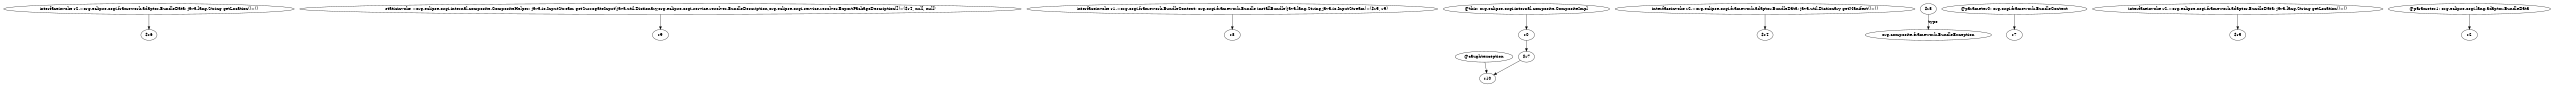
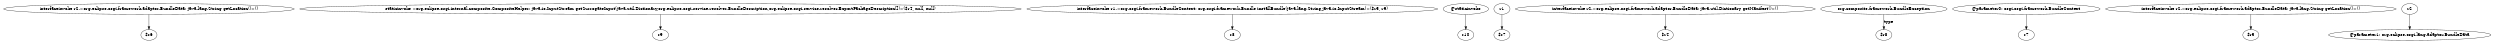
node "@this: org.eclipse.osgi.internal.composite.CompositeImpl": removed
node "@parameter0: org.osgi.framework.BundleContext": label "@parameter0: org.osgi.framework.BundleContext" -> "@parameter0: osgi.osgi.framework.BundleContext"
edge "$r8" -> "org.composite.framework.BundleException": reversed
edge "@parameter1: org.eclipse.osgi.lang.adaptor.BundleData" -> "r2": reversed
node "r0": label "r0" -> "r1"
node "@caughtexception": label "@caughtexception" -> "@staticinvoke"
edge "$r7" -> "r10": removed
